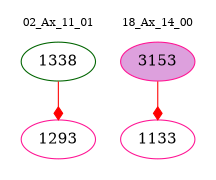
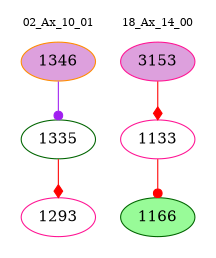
cluster "02_Ax_11_01": label "02_Ax_11_01" -> "02_Ax_10_01"
node "1338": label "1338" -> "1335"
node "1346": added
node "1166": added
